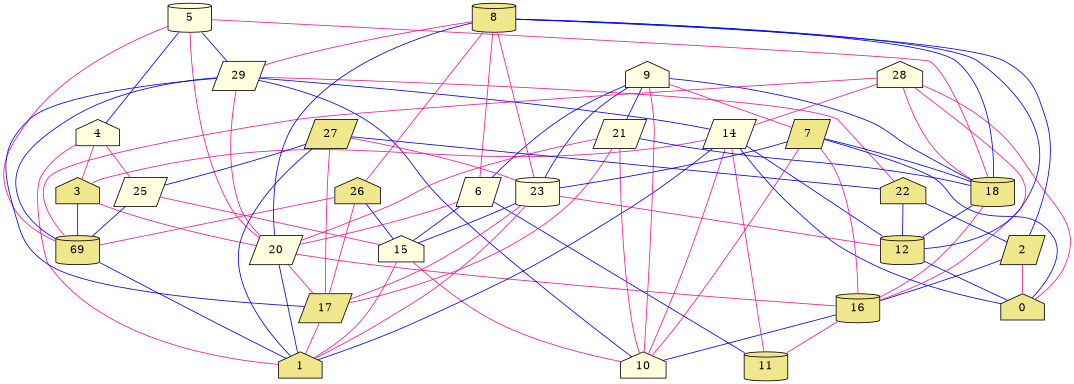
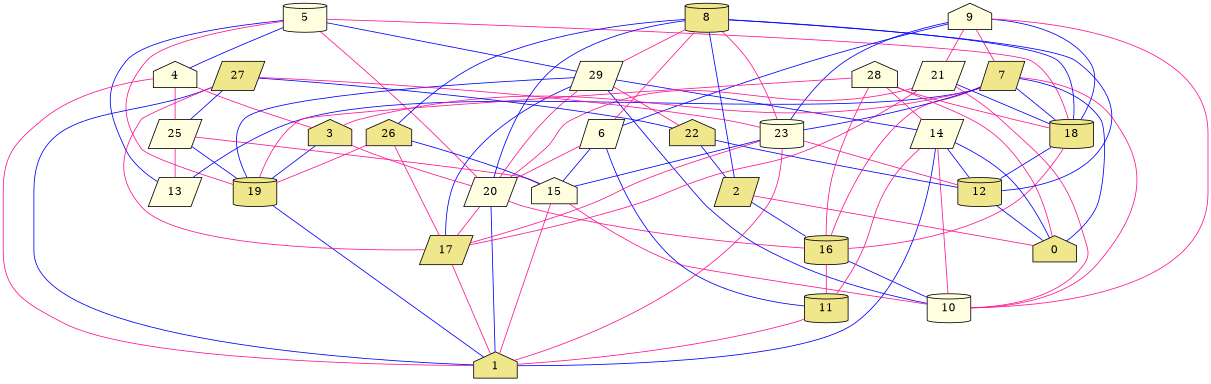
edge "8" -- "26": color deeppink -> blue
edge "9" -- "21": color blue -> deeppink
edge "14" -- "3": now "7" -- "3"
node "13": added
node "69": label "69" -> "19"
edge "11" -- "1": added
node "10": shape house -> cylinder
